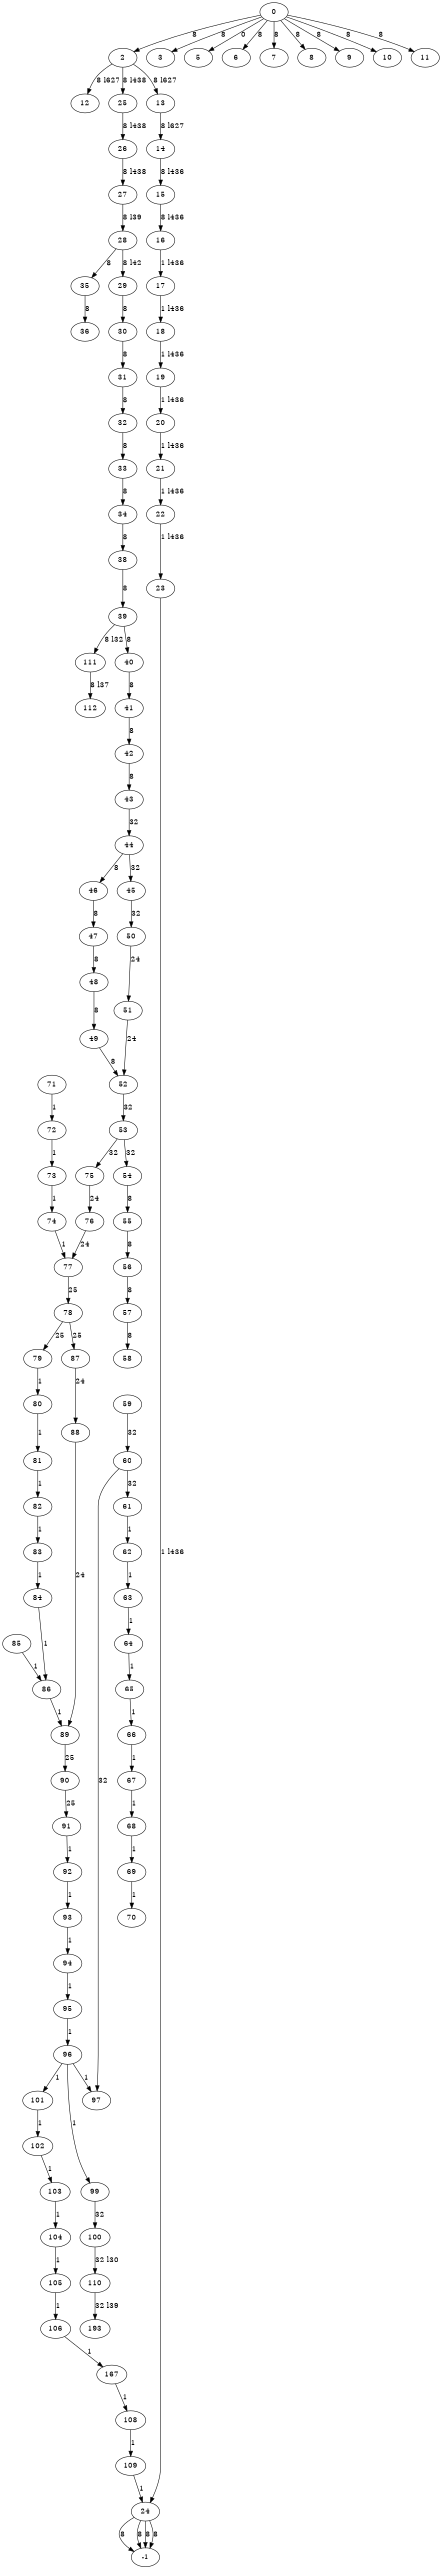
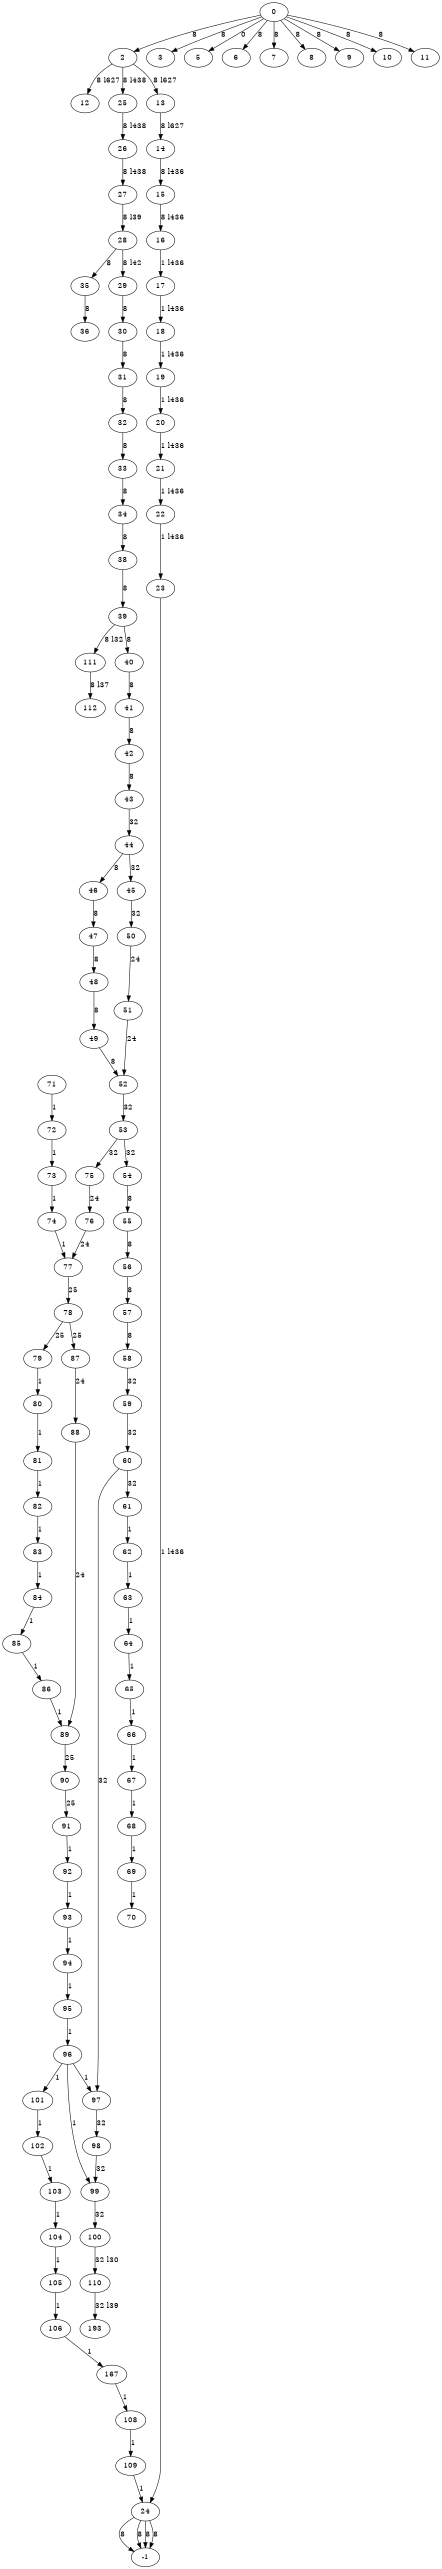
edge "58" -> "59": added, label "32"
edge "84" -> "86": now "84" -> "85"
node "98": added
